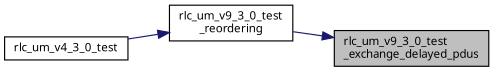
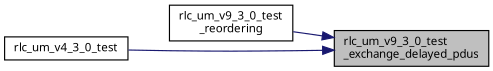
edge "rlc_um_v4_3_0_test" -> "rlc_um_v9_3_0_test _reordering": now "rlc_um_v4_3_0_test" -> "rlc_um_v9_3_0_test _exchange_delayed_pdus"
